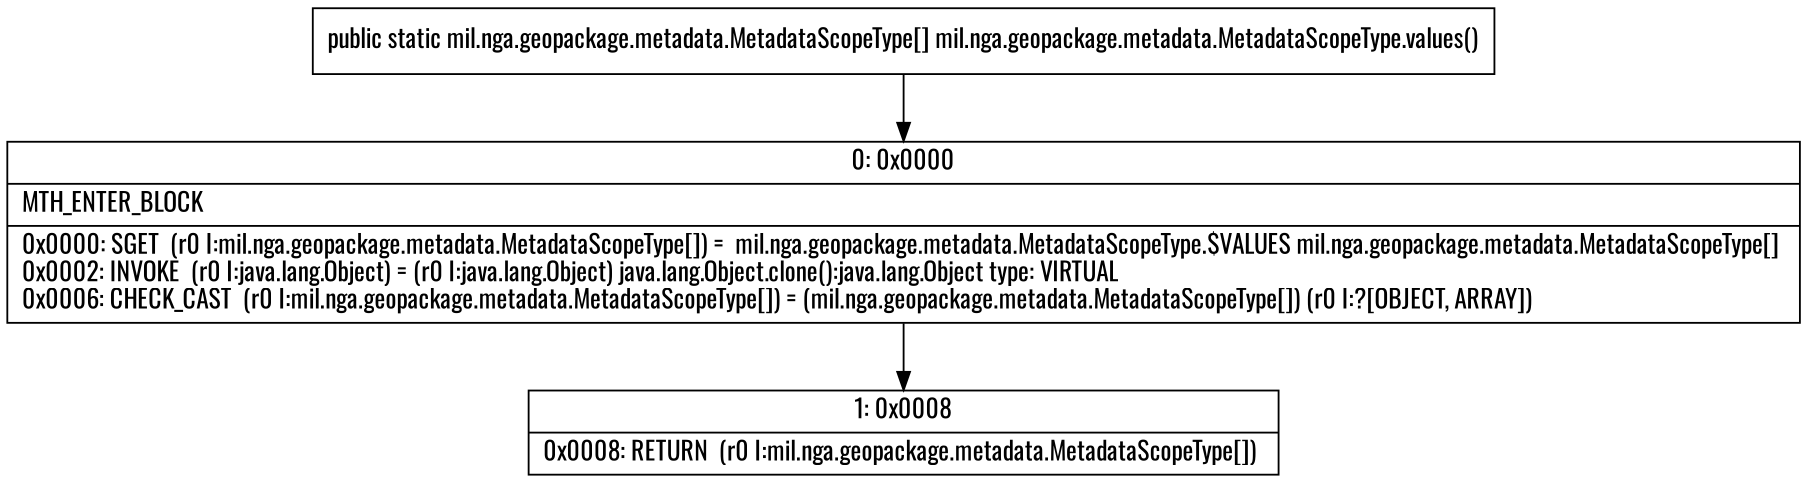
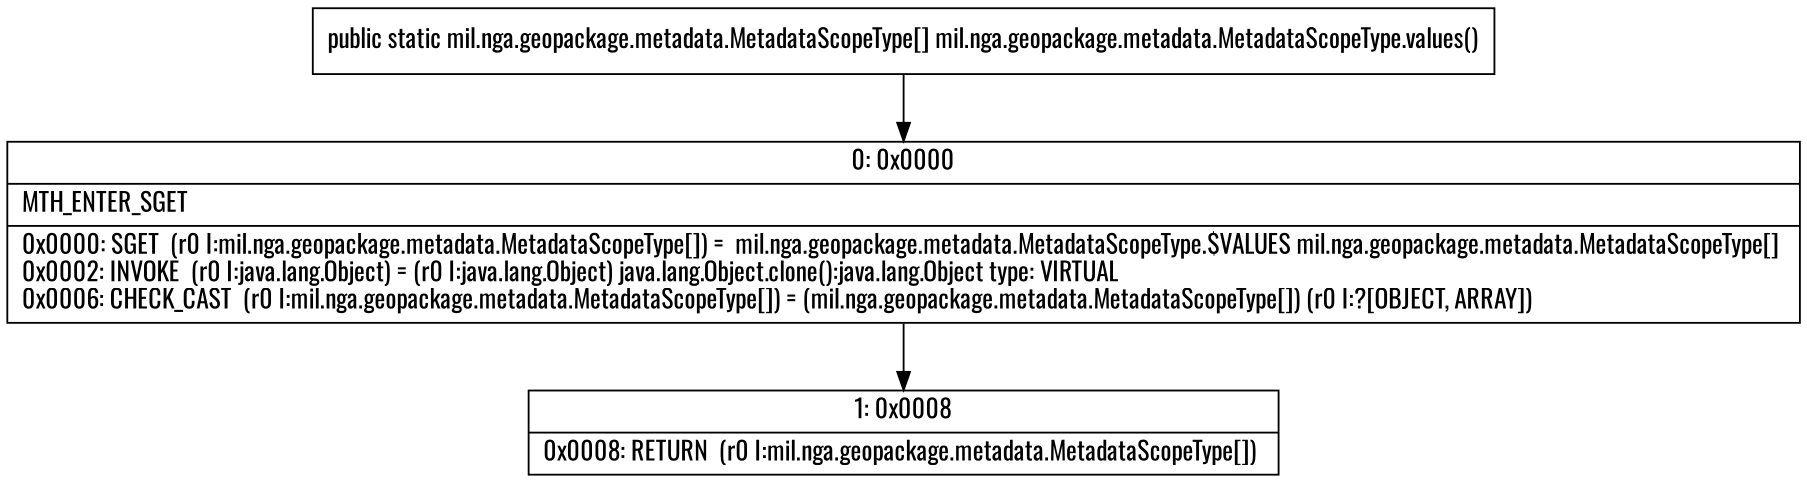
node "0: 0x0000": text "MTH_ENTER_BLOCK" -> "MTH_ENTER_SGET"
